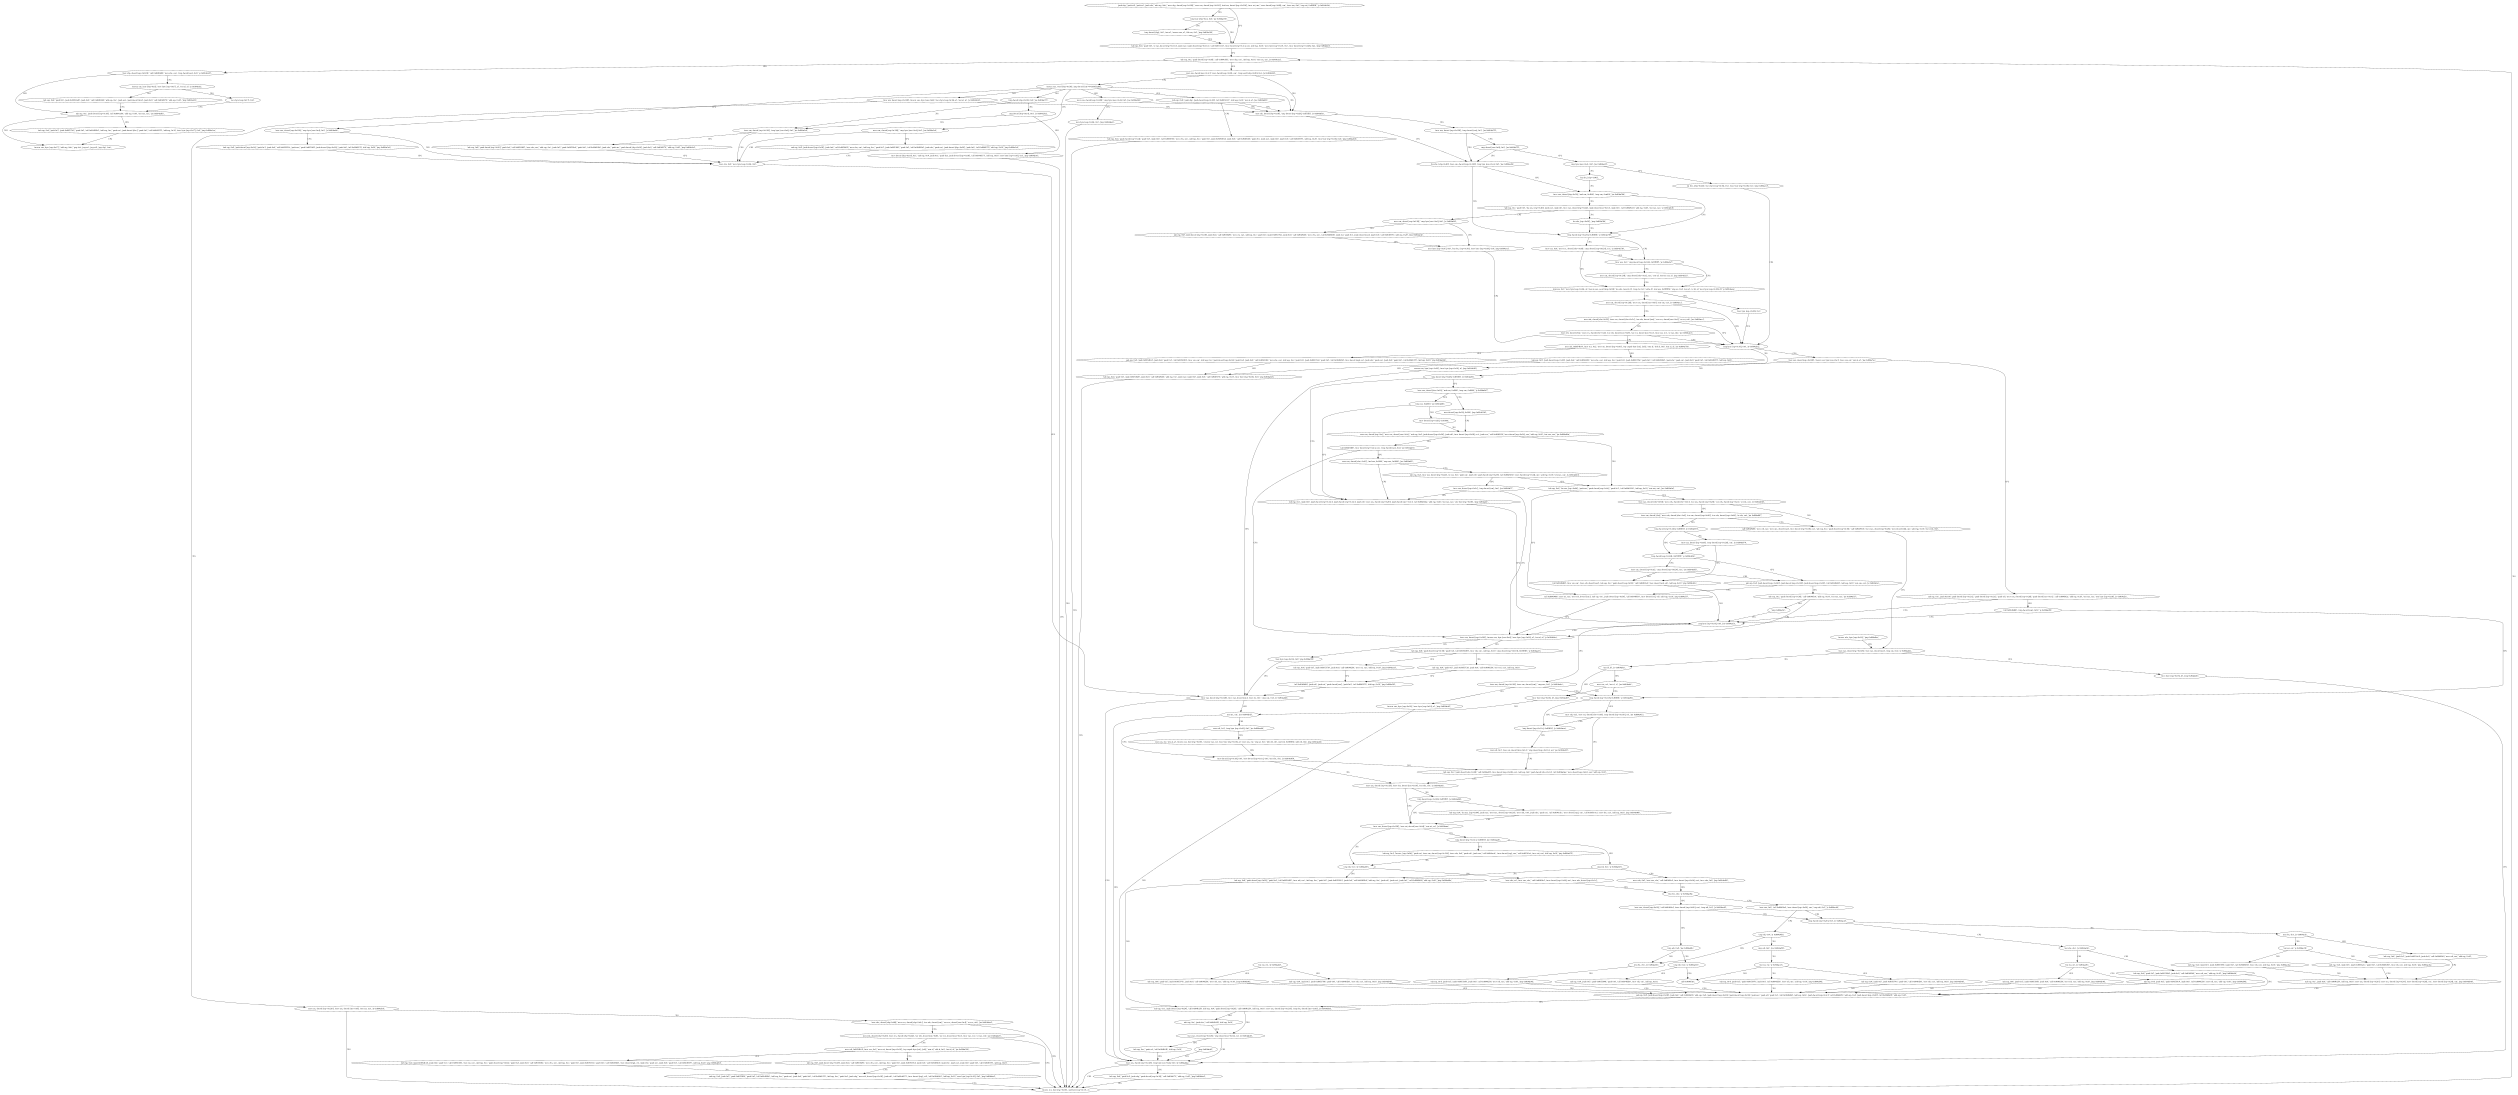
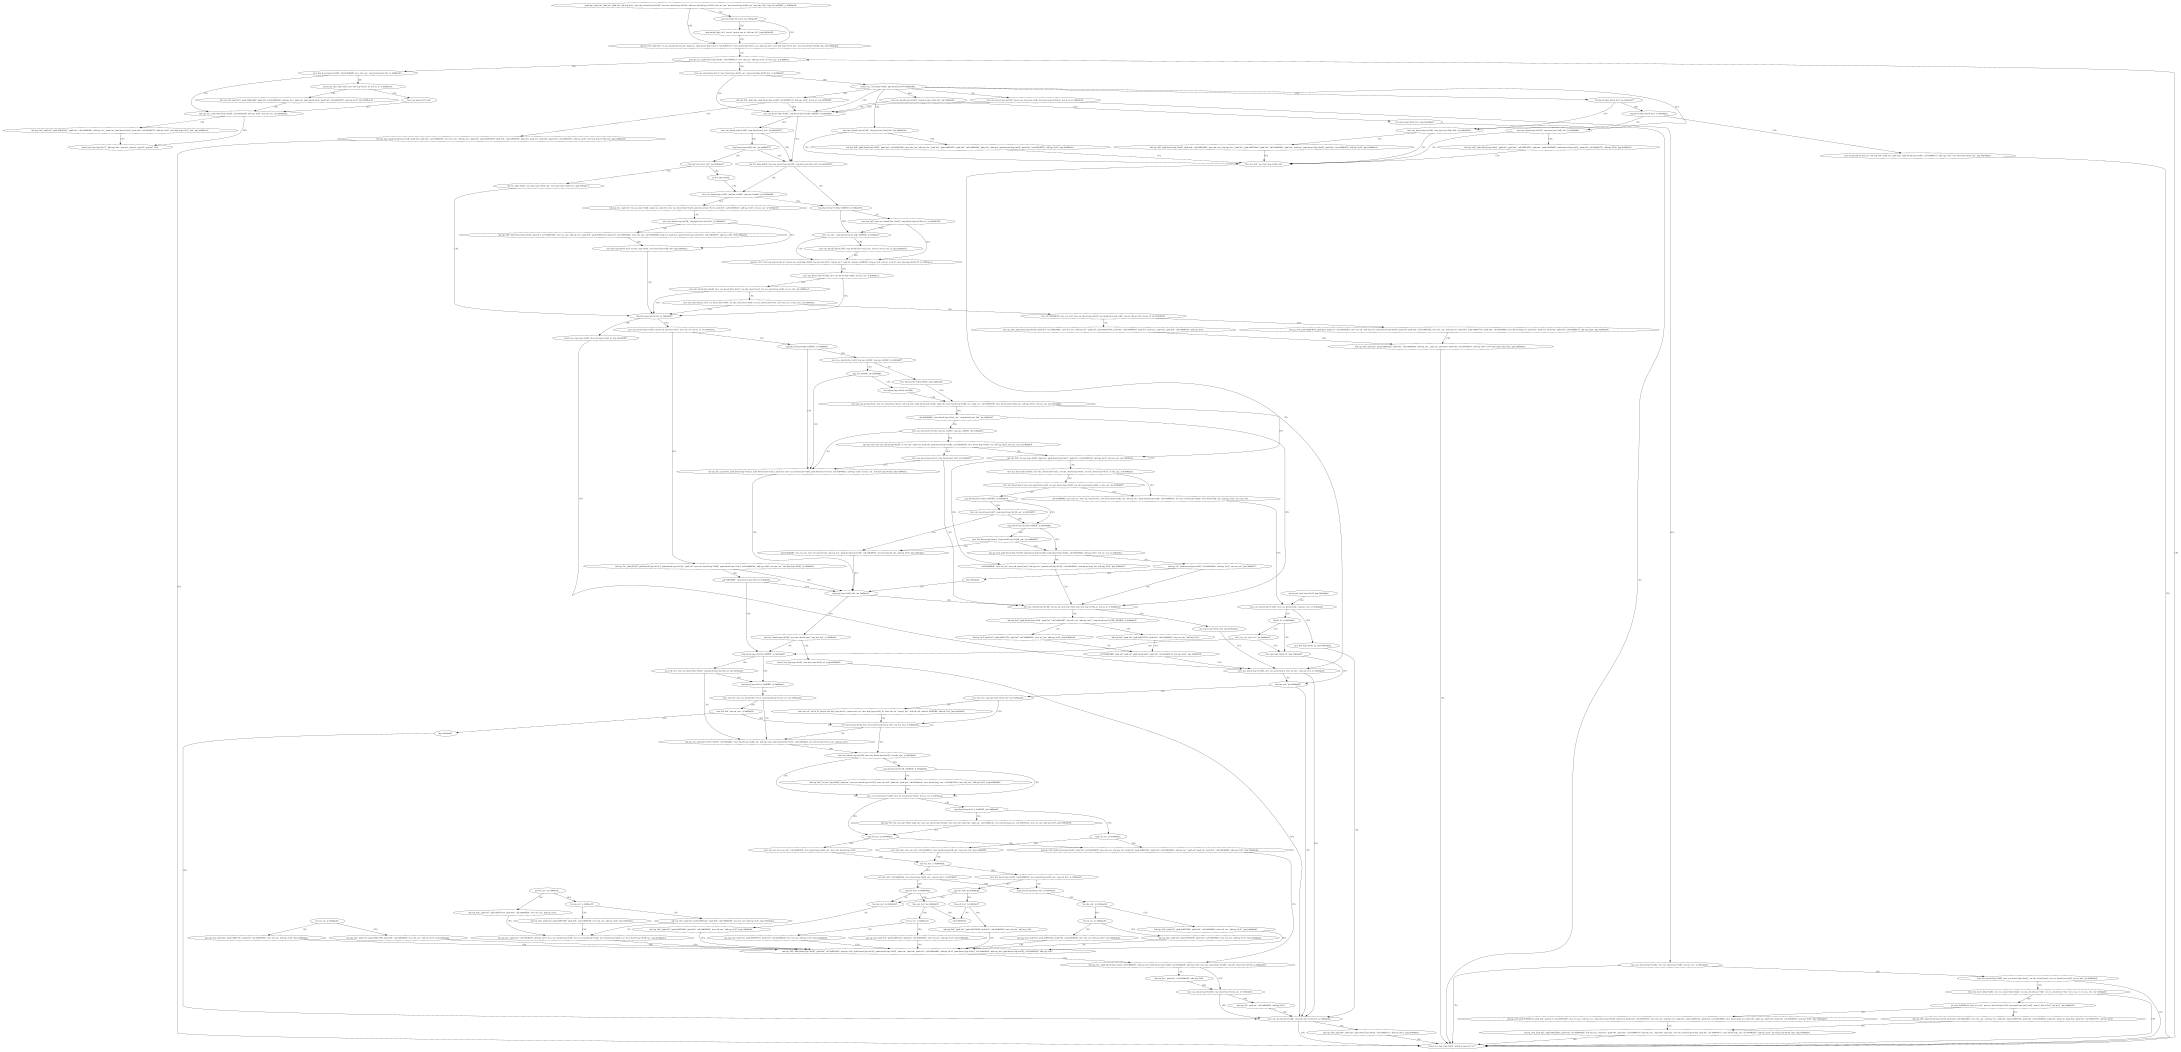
node "'lea ebx, [esp+0x30]', 'jmp 0x804a584',": removed
node "'mov byte [esp+0x18], 0x1',": removed
node "'mov edi, 0x4', 'test eax, eax', 'je 0x804a41f',": added
edge "'cmp dword [esp+0x20], 0x0', 'je 0x804aca0'," -> "'test ebx, ebx', 'je 0x804acdc',": removed, label "CFG"
edge "'test esi, esi', 'je 0x804ac25'," -> "'call 0x80495a0',": now "'cmp edi, 0x2', 'jne 0x804ad95'," -> "'call 0x80495a0',"
